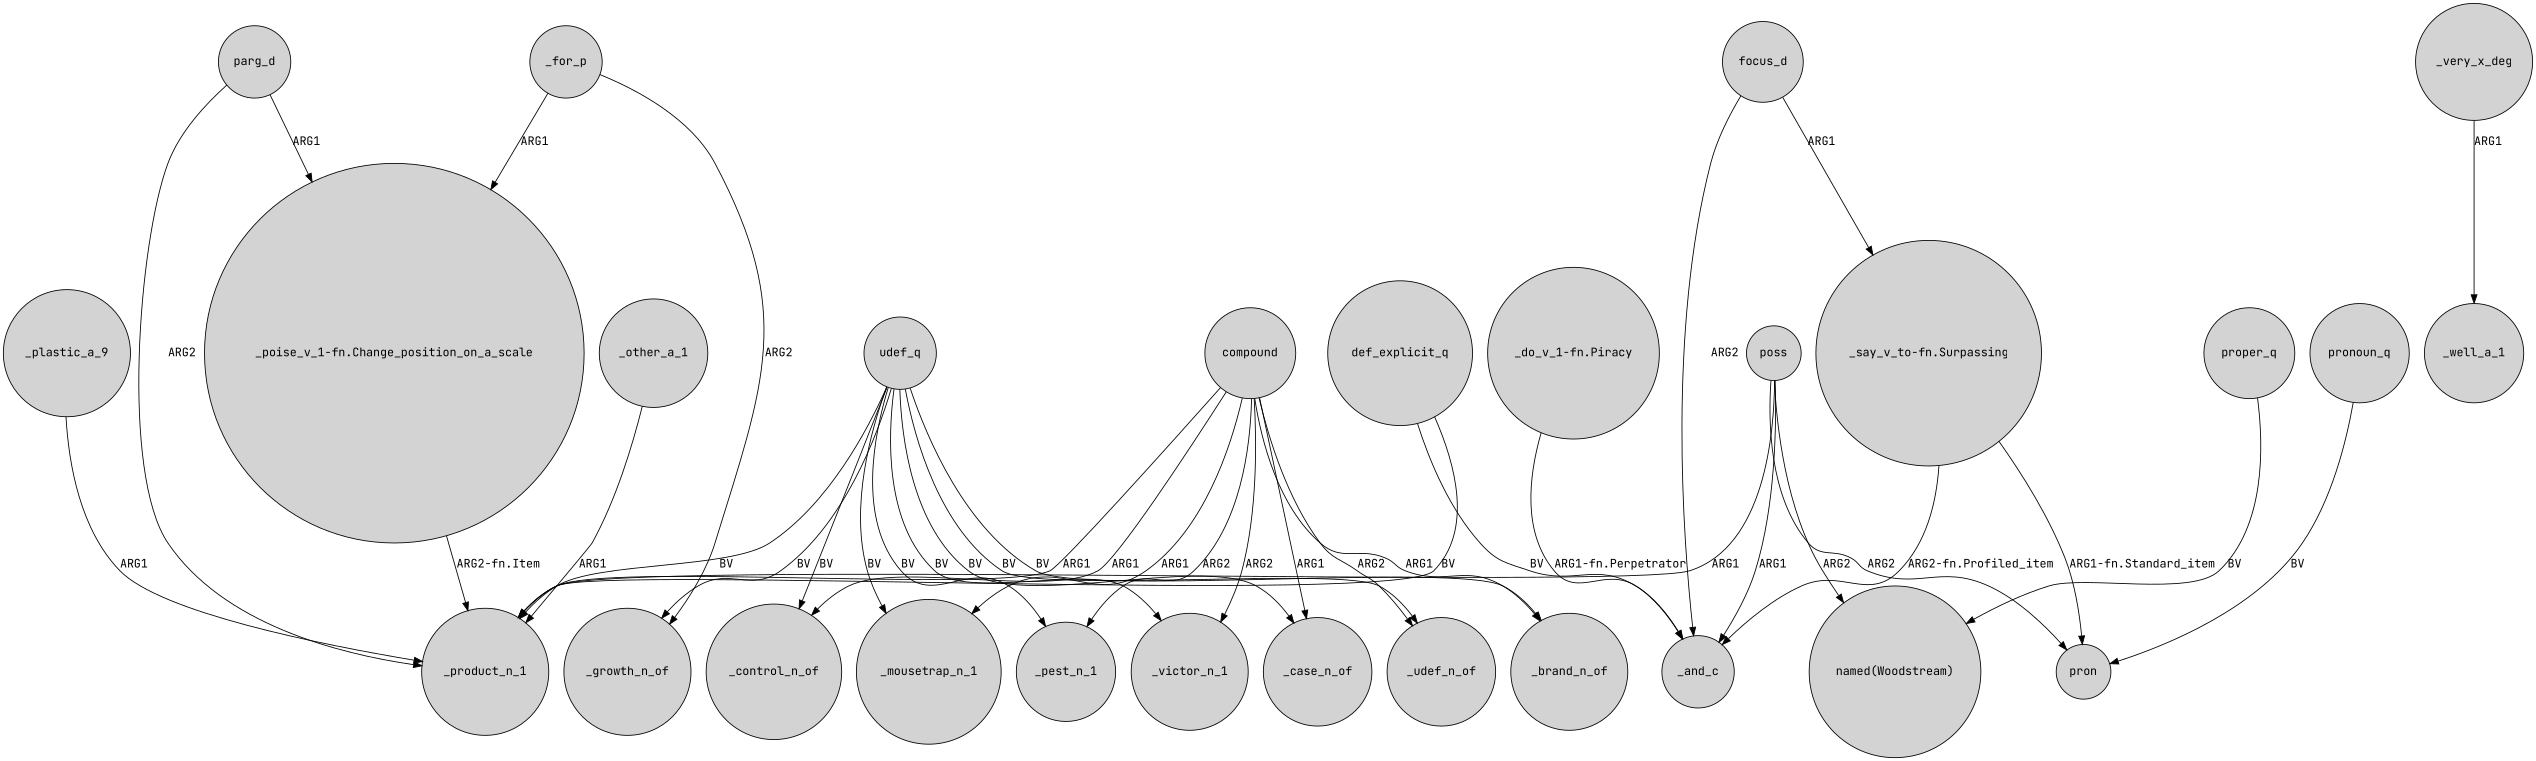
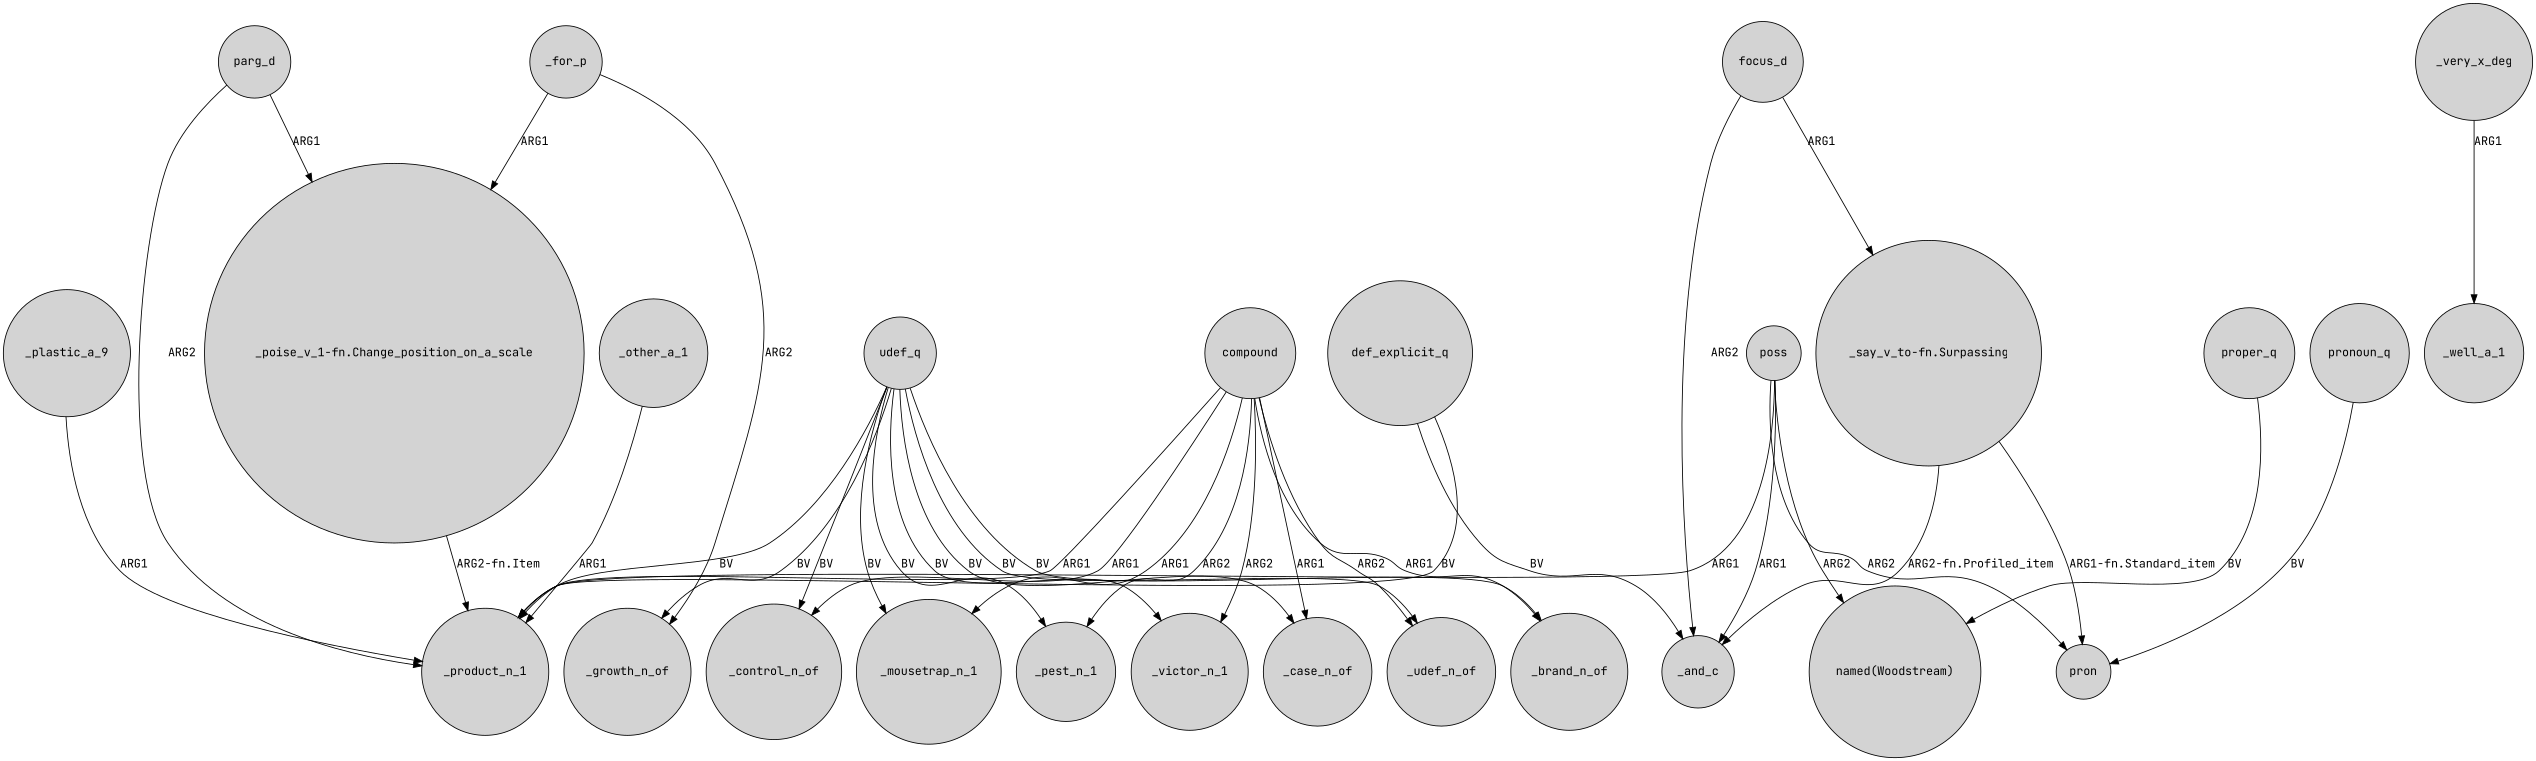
node "_do_v_1-fn.Piracy": removed
